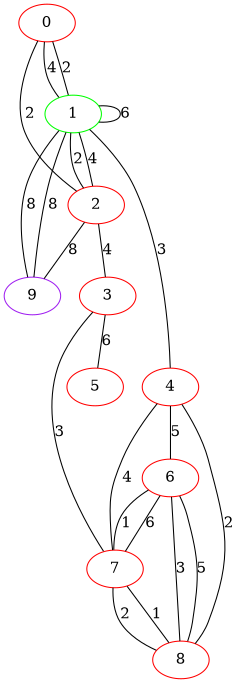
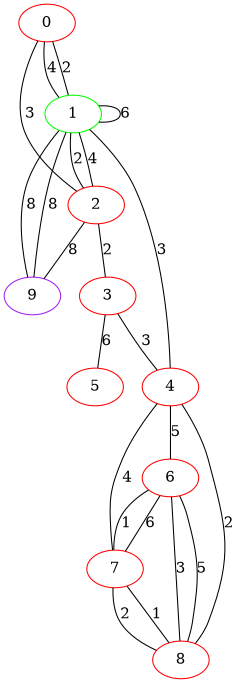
edge "0" -- "2": label "2" -> "3"
edge "2" -- "3": label "4" -> "2"
edge "3" -- "7": now "3" -- "4"
